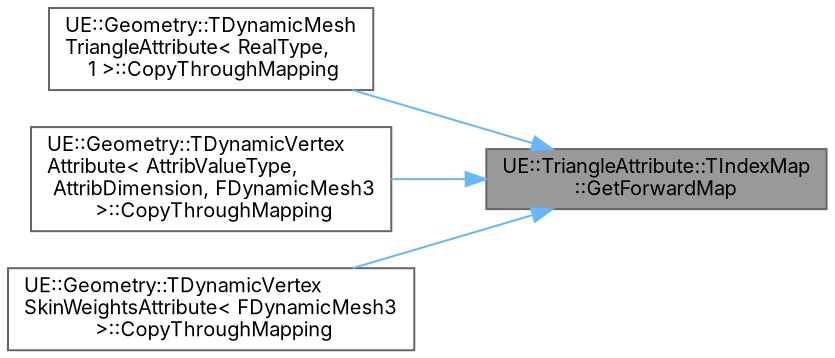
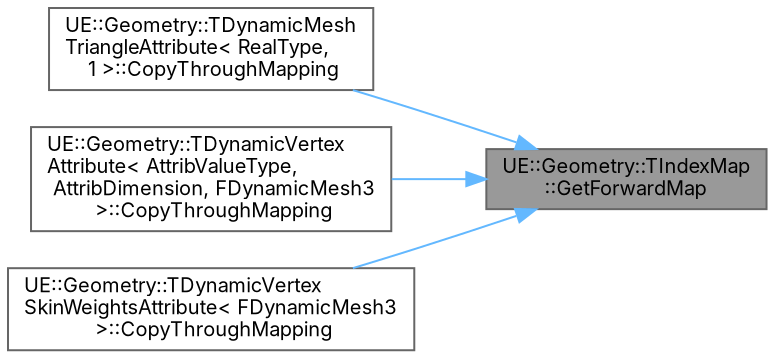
node "UE::TriangleAttribute::TIndexMap ::GetForwardMap": label "UE::TriangleAttribute::TIndexMap ::GetForwardMap" -> "UE::Geometry::TIndexMap ::GetForwardMap"
